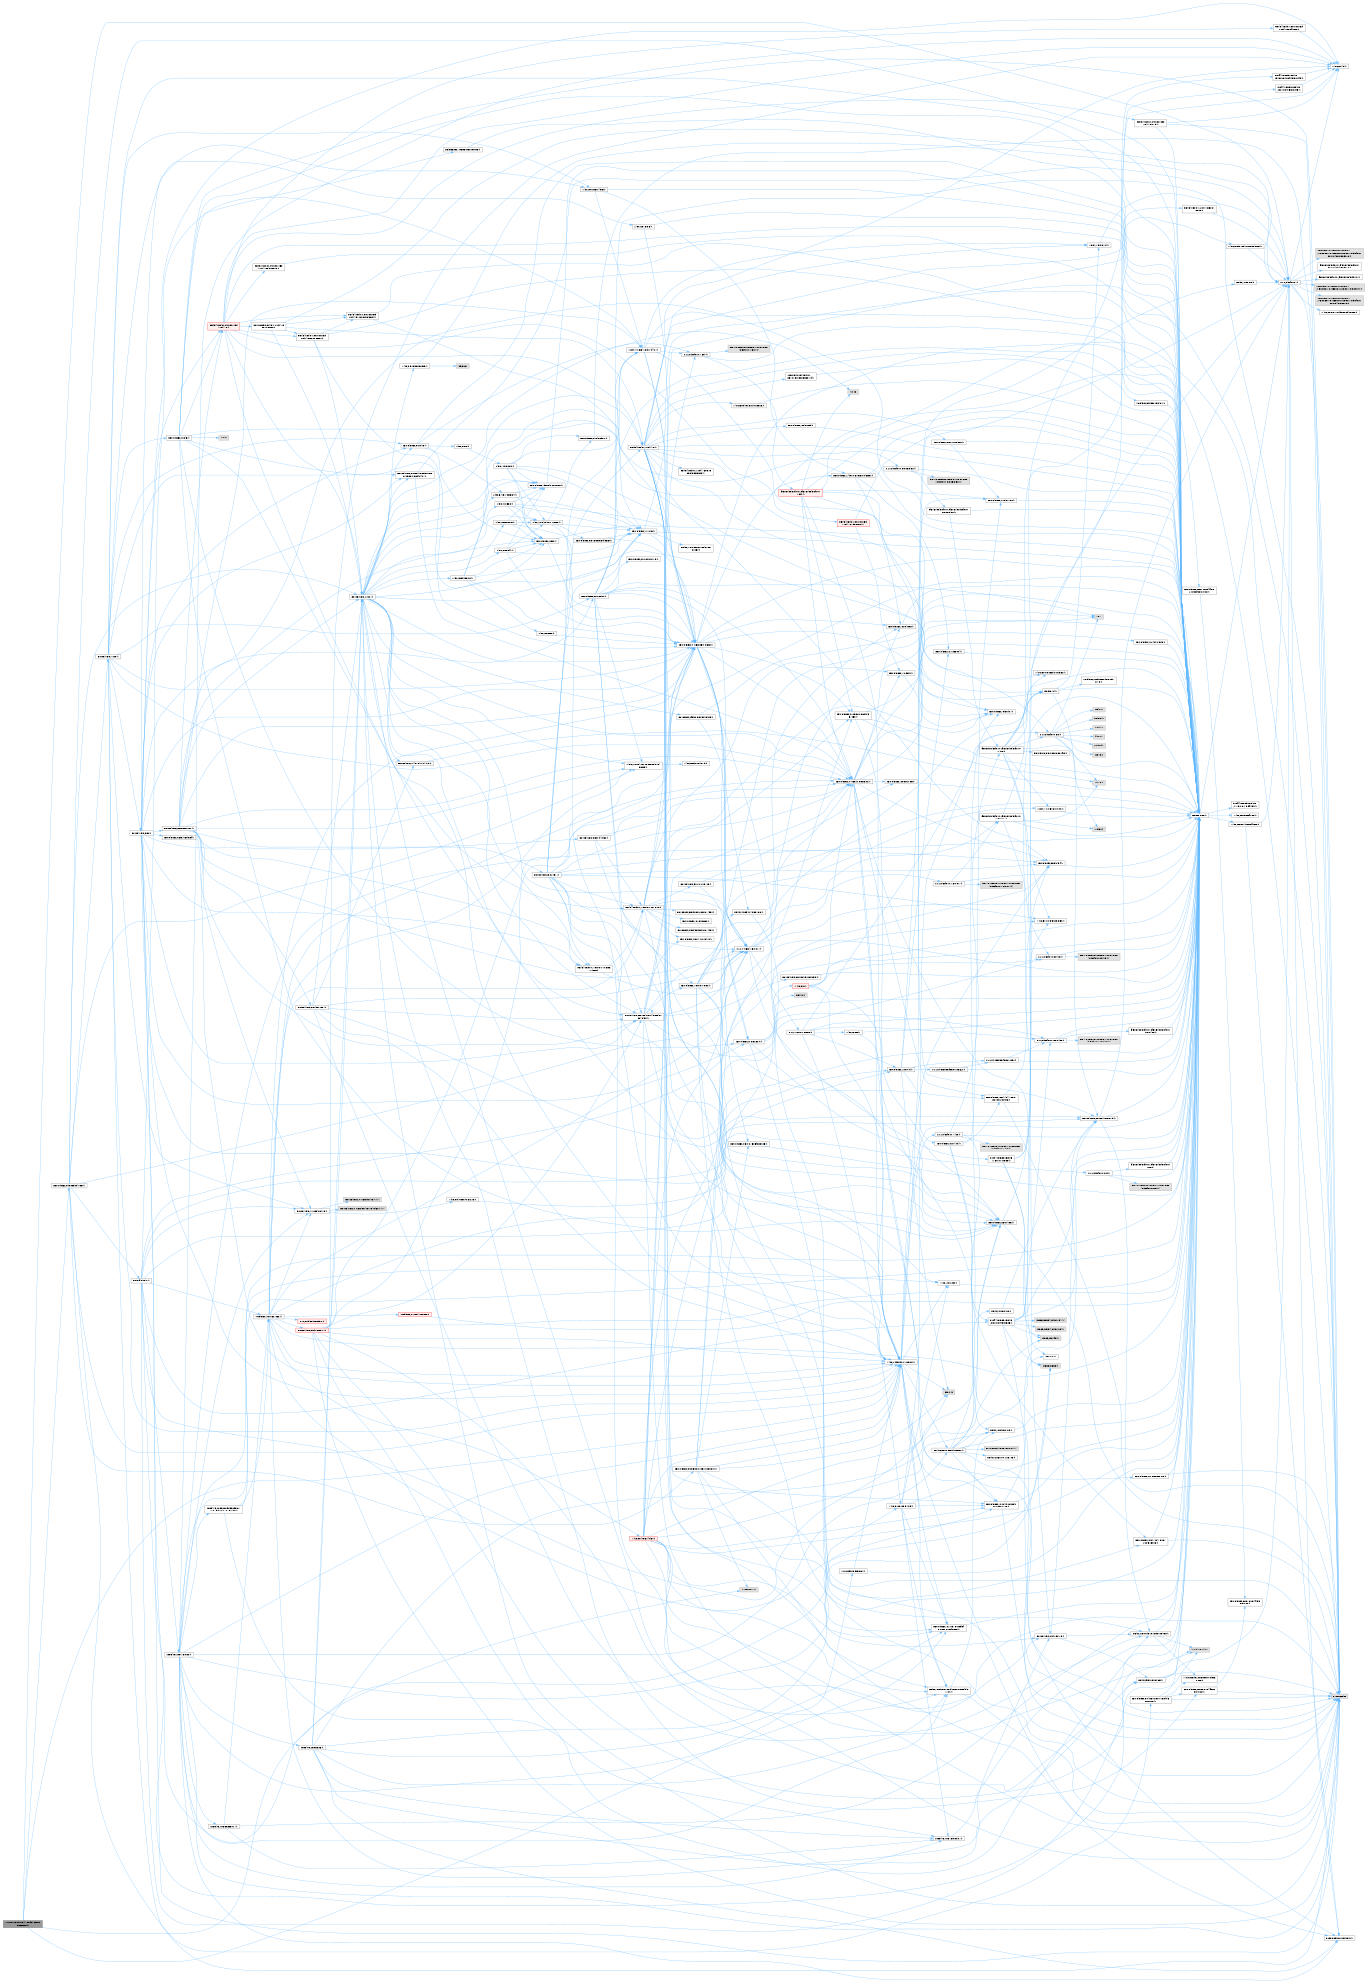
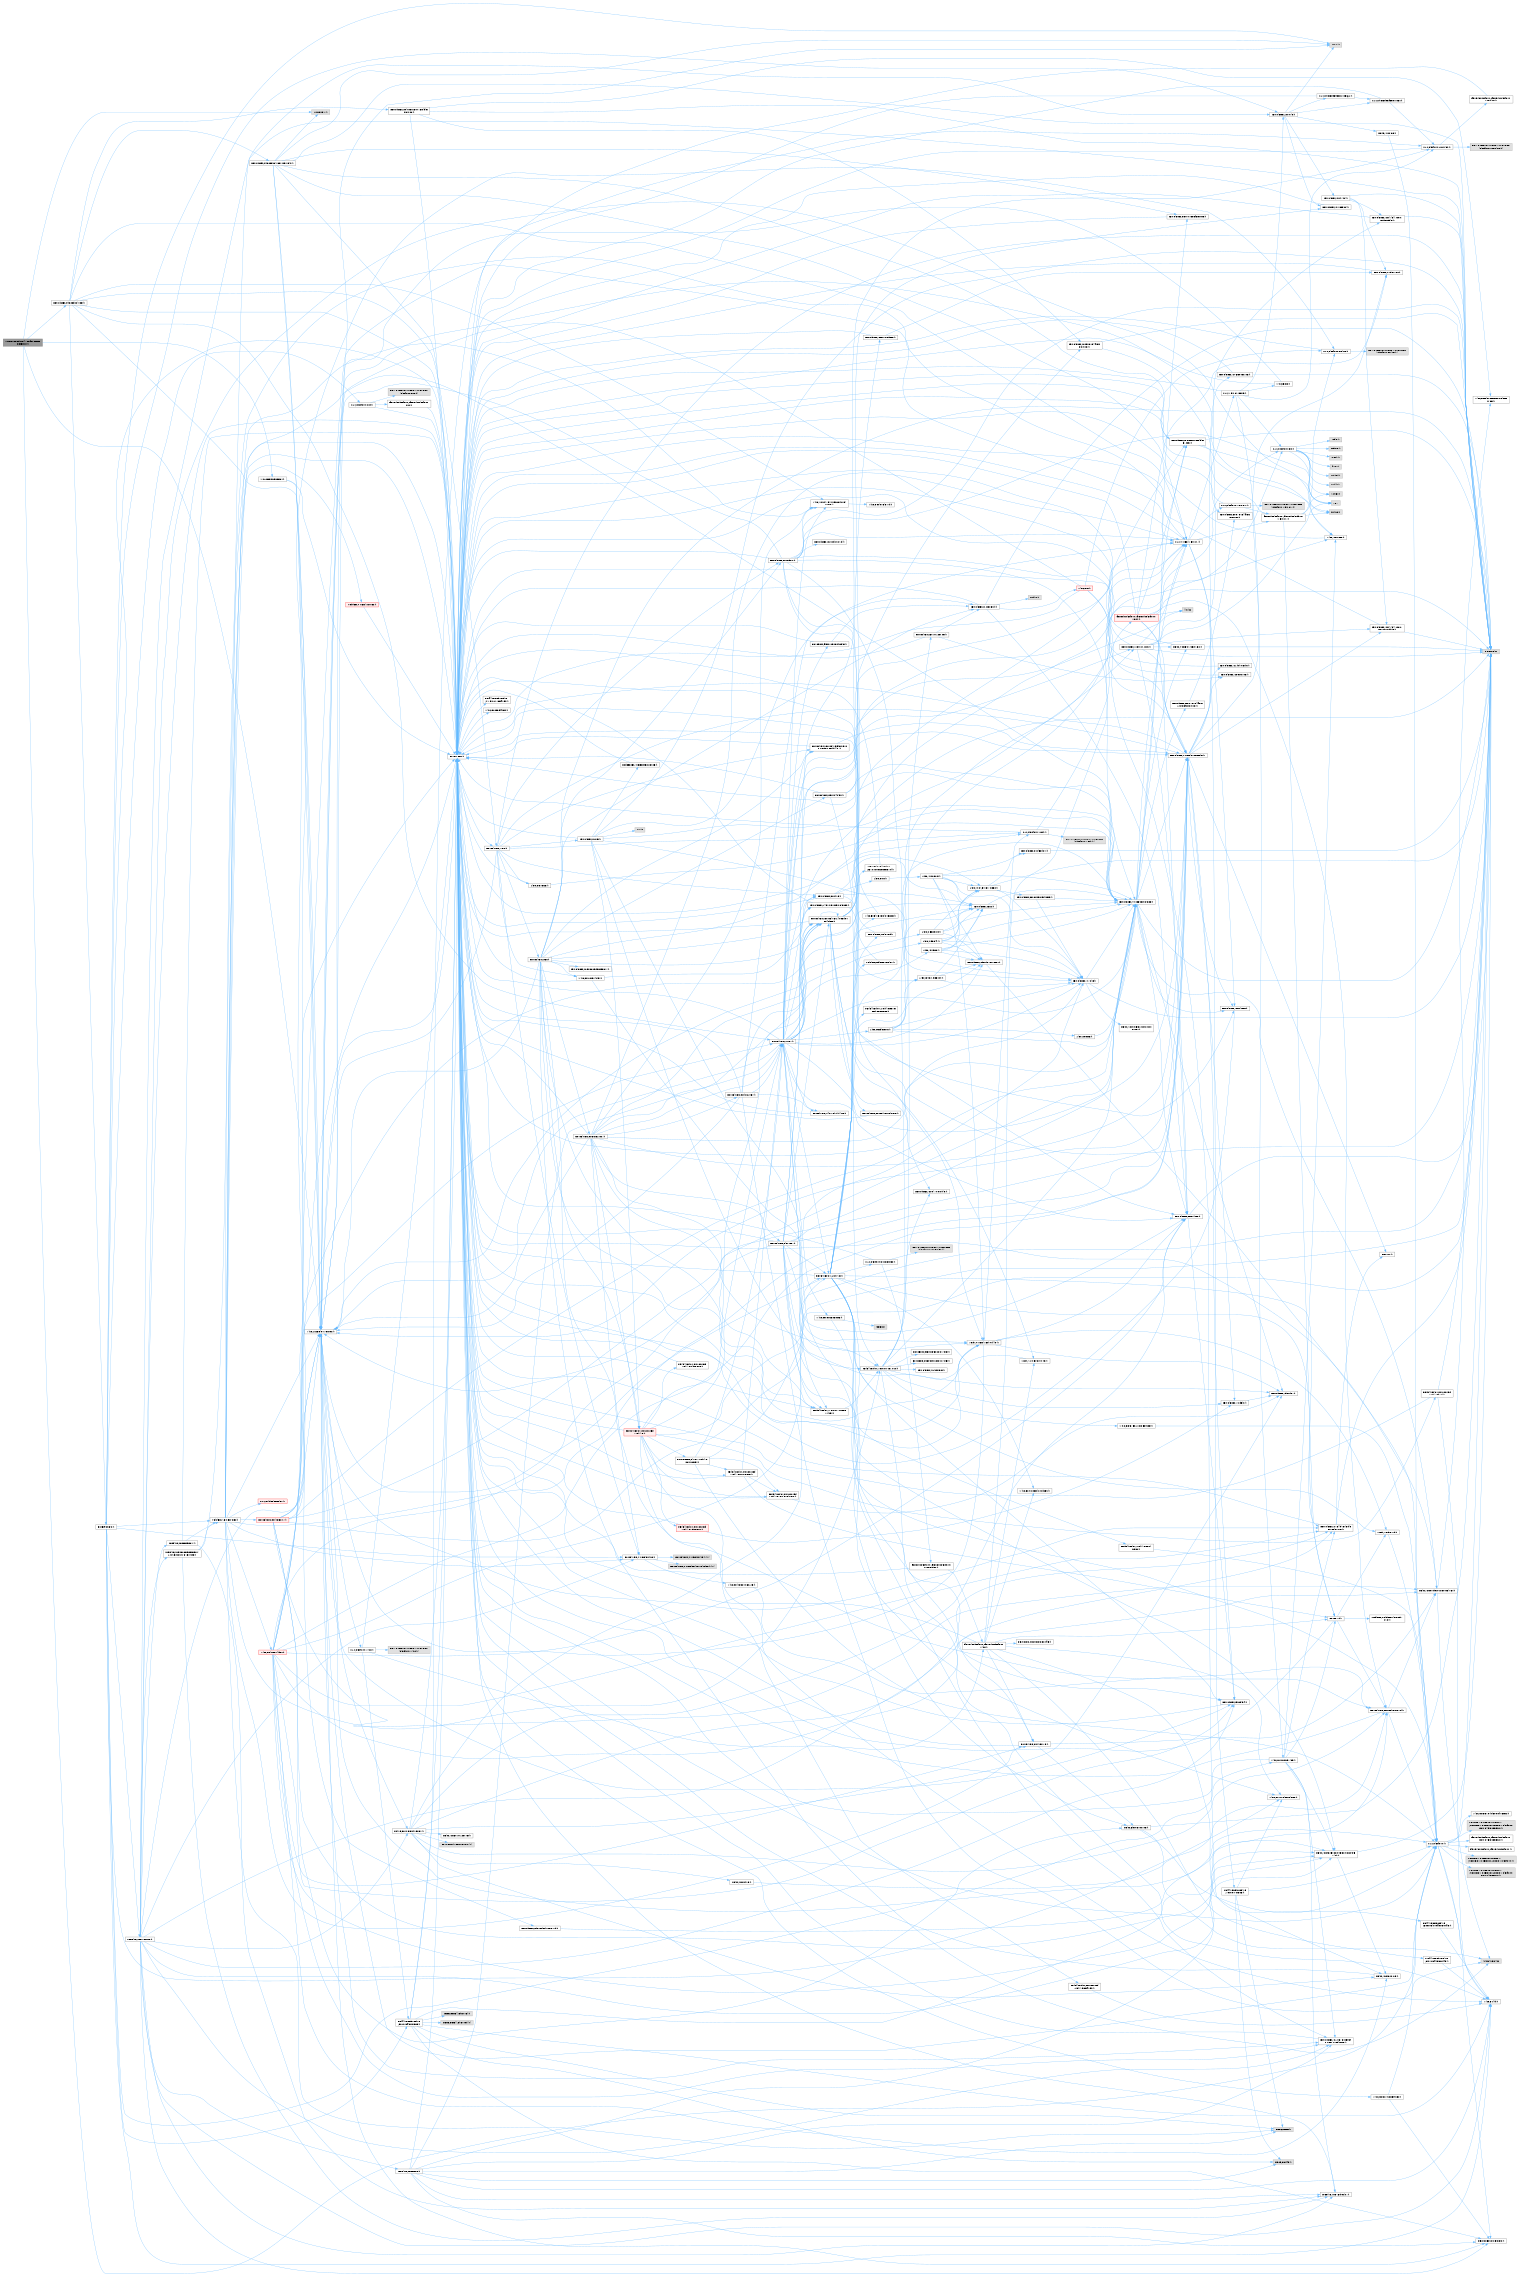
edge "Containers/Map.h" -> "CoreTypes.h": reversed
node "Templates/RetainedRef.h": label "Templates/RetainedRef.h" -> "Templates/LogScopedCategory.h"
node "Templates/SharedPointerFwd.h": added
